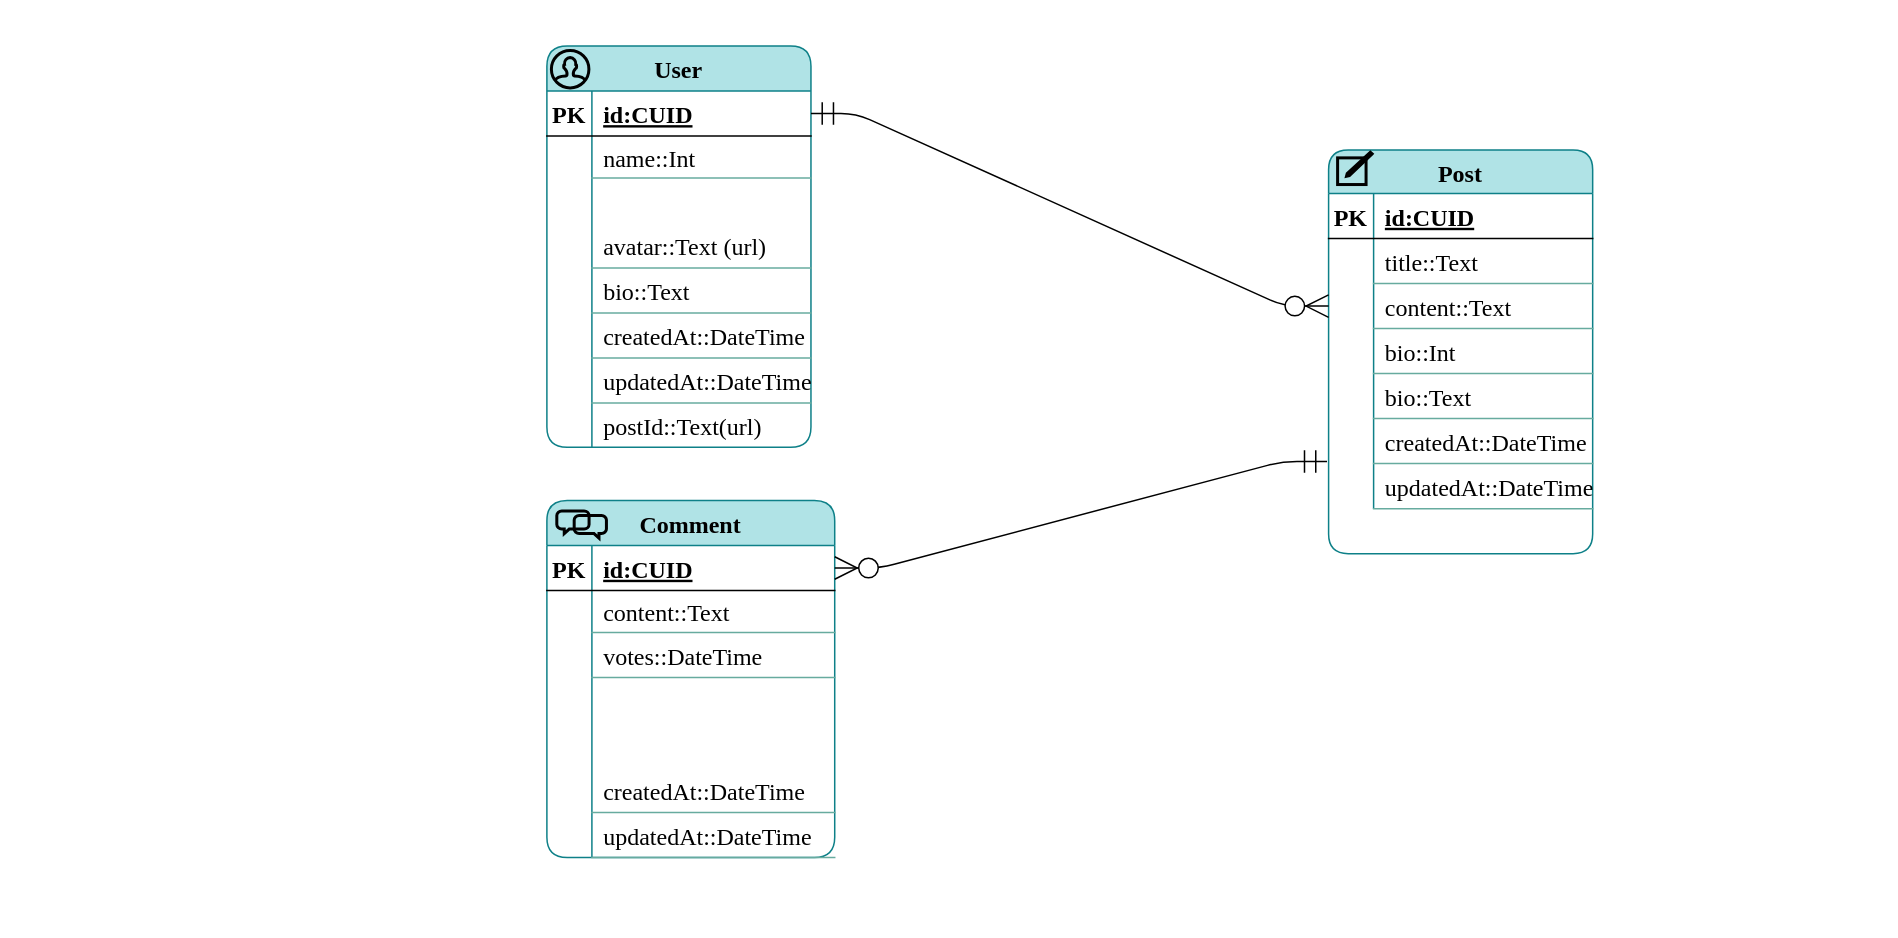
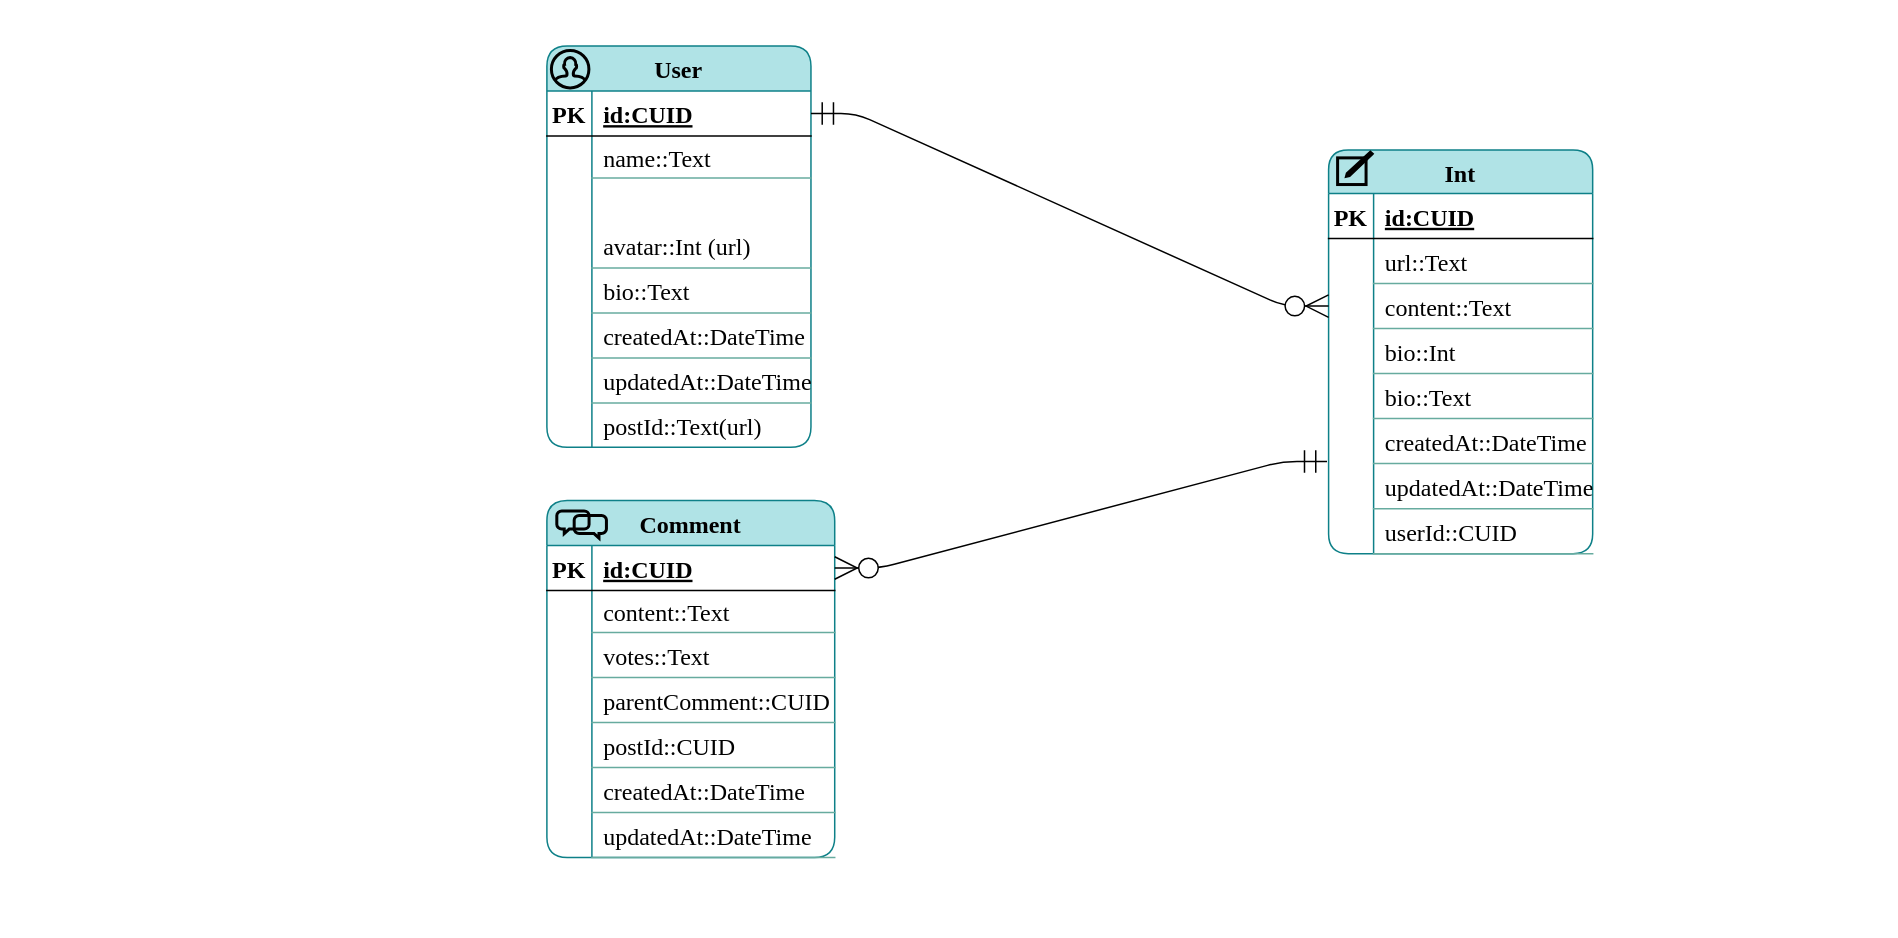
node "name::Int": label "name::Int" -> "name::Text"
node "Post": label "Post" -> "Int"
node "avatar::Text (url)": label "avatar::Text (url)" -> "avatar::Int (url)"
node "title::Text": label "title::Text" -> "url::Text"
node "userId::CUID": added
node "votes::DateTime": label "votes::DateTime" -> "votes::Text"
node "parentComment::CUID": added
node "postId::CUID": added
